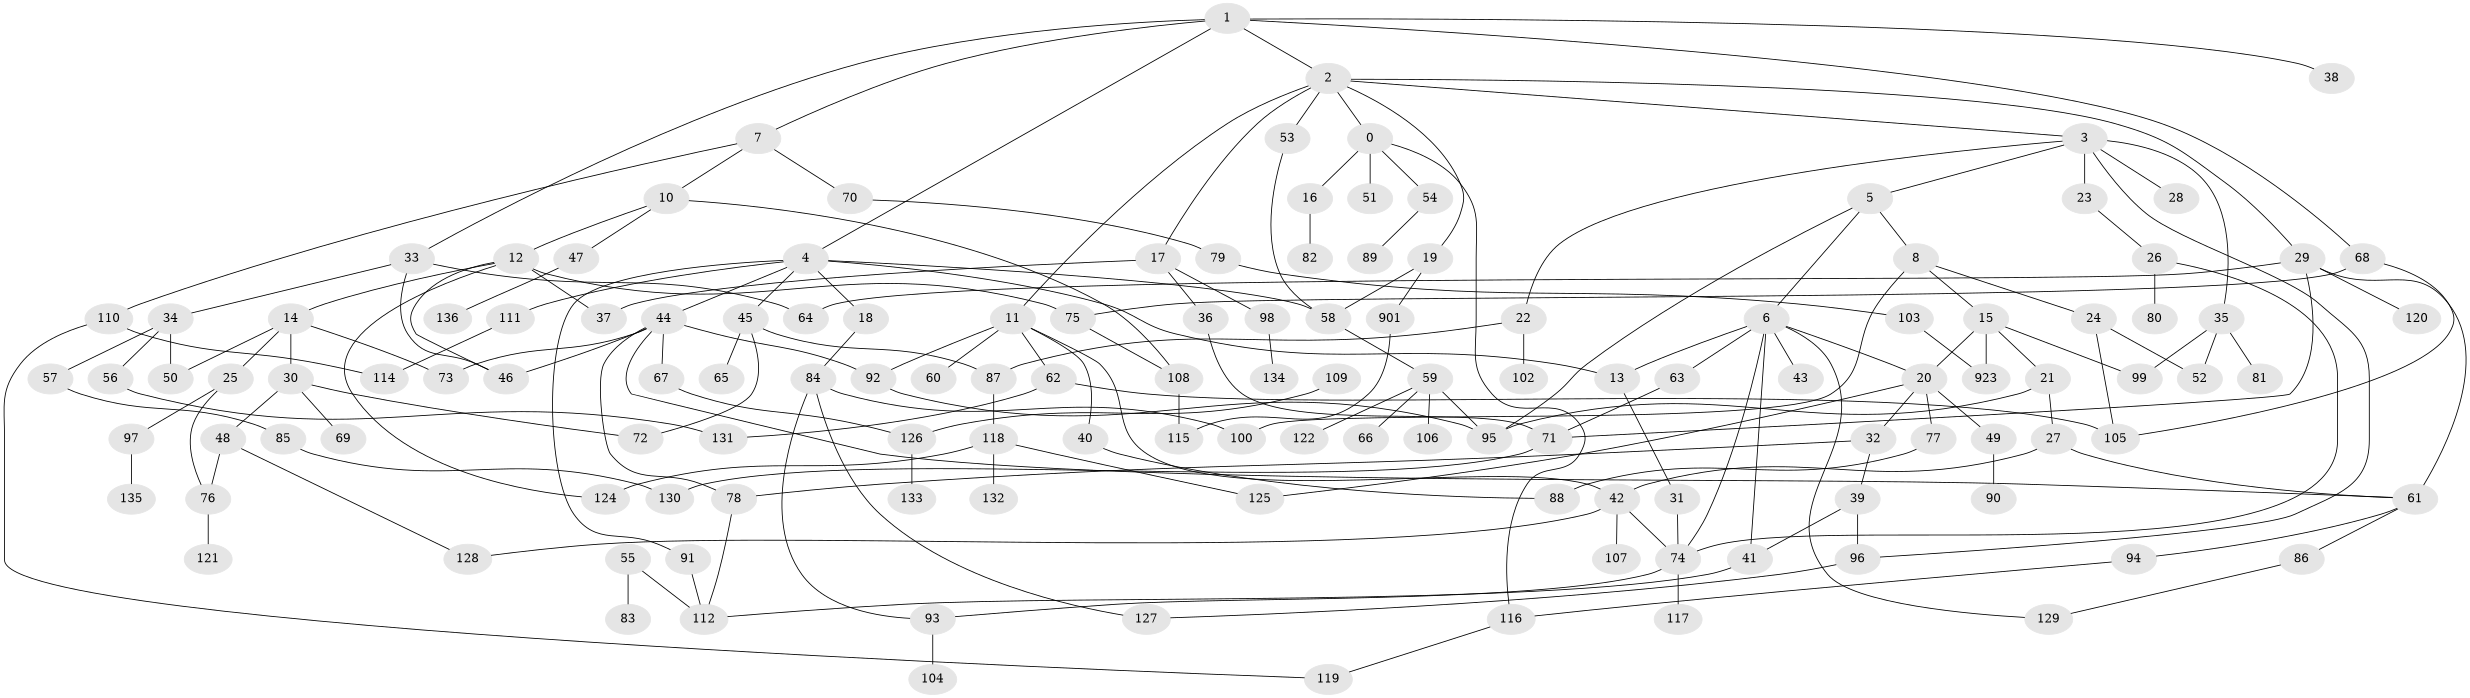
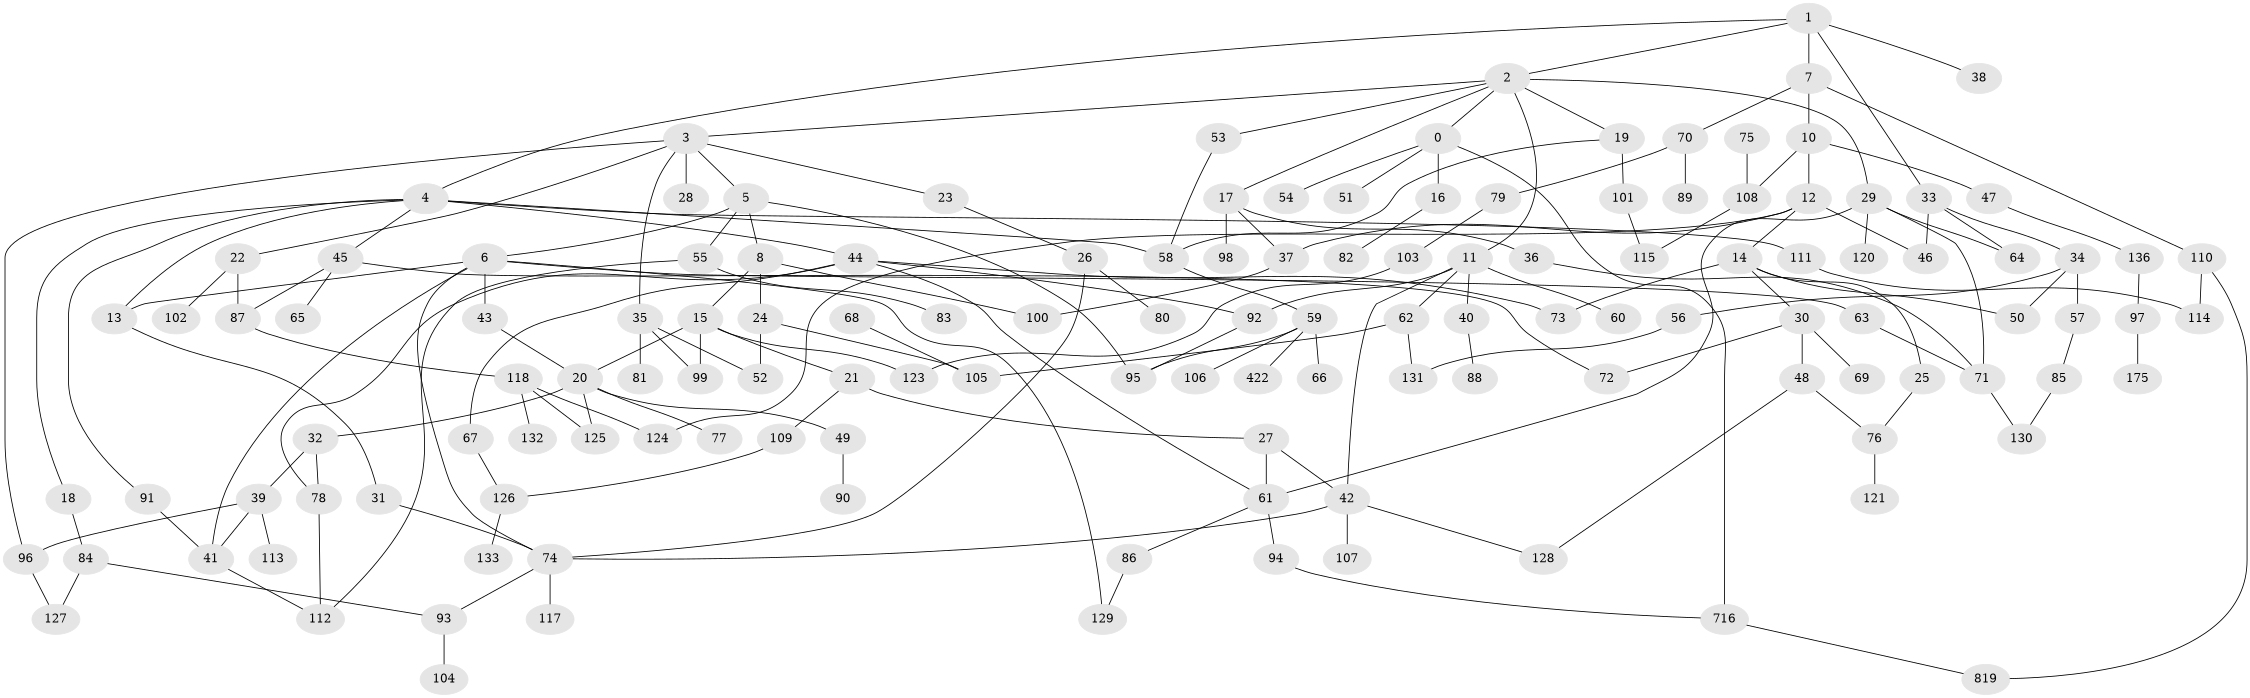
edge "1" -- "68": removed
edge "5" -- "55": added
edge "54" -- "89": now "70" -- "89"
edge "12" -- "75": removed
edge "68" -- "75": removed
node "901": label "901" -> "101"
edge "6" -- "20": now "43" -- "20"
edge "44" -- "46": removed
node "134": removed
node "923": label "923" -> "123"
edge "84" -- "100": now "37" -- "100"
edge "21" -- "95": now "21" -- "109"
edge "25" -- "97": now "136" -- "97"
node "122": label "122" -> "422"
edge "77" -- "88": removed
node "135": label "135" -> "175"
node "113": added
edge "91" -- "112": now "91" -- "41"
node "116": label "116" -> "716"
node "119": label "119" -> "819"
